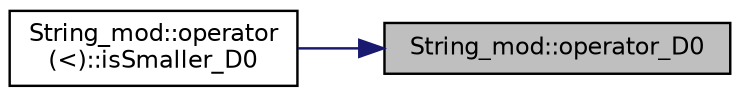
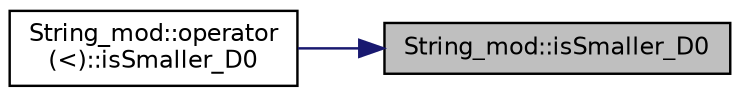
node "String_mod::operator_D0": label "String_mod::operator_D0" -> "String_mod::isSmaller_D0"
